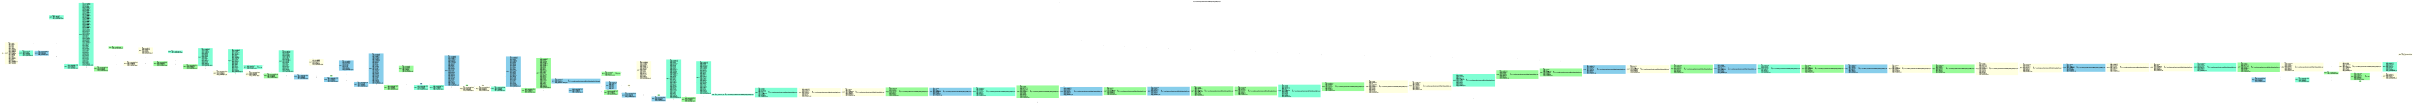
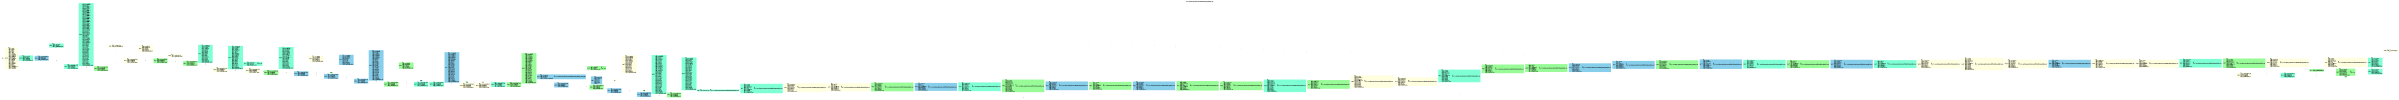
node "0x403b66 [12]": fillcolor palegreen -> lightyellow
node "0x4032a9 [12]": fillcolor aquamarine -> lightyellow
node "0x403743 [40]": fillcolor lightyellow -> skyblue
node "0x403831 [40]": fillcolor lightyellow -> aquamarine
node "0x403859 [38]": fillcolor palegreen -> lightyellow
node "0x4031a7 [134]": removed
node "0x4032f4 [29]": fillcolor lightyellow -> aquamarine
node "0x402f65 [28]": fillcolor skyblue -> lightyellow
